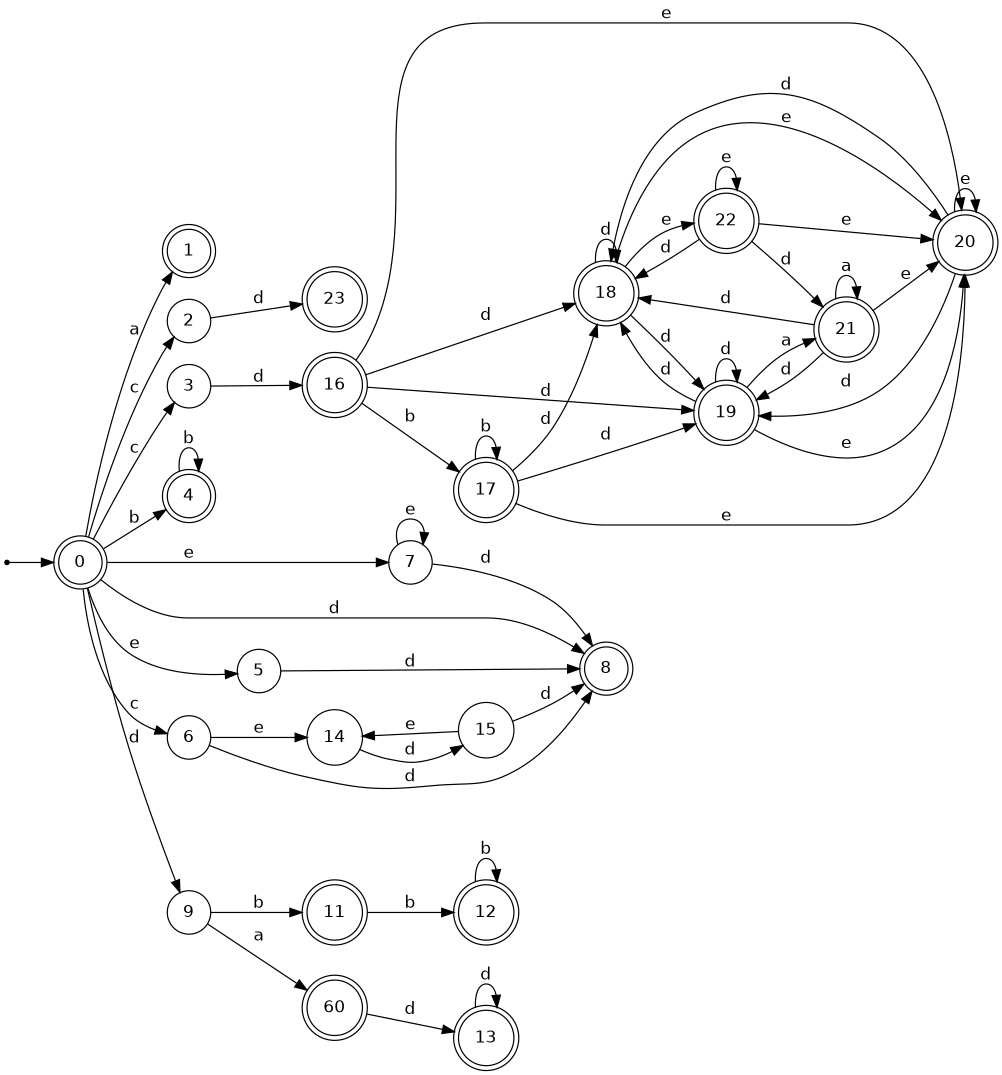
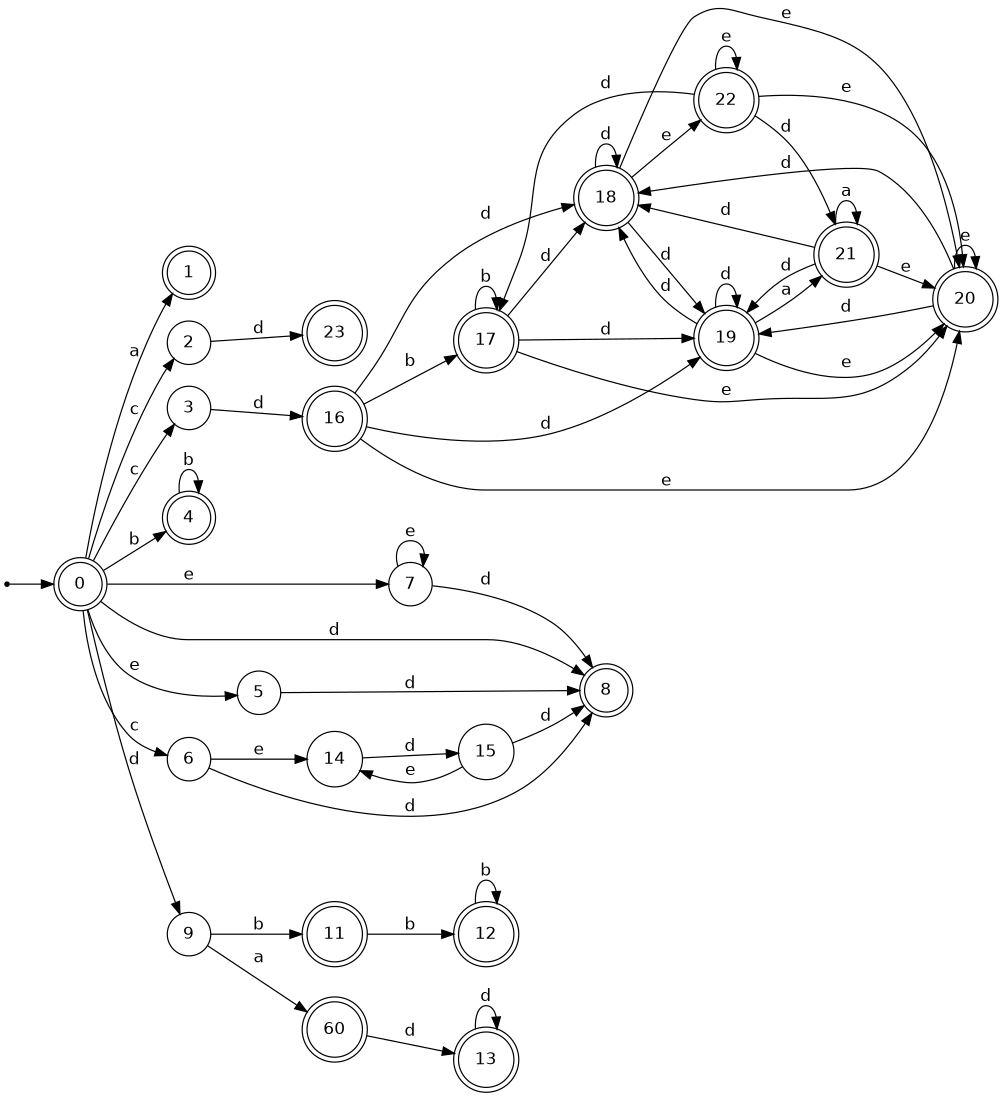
edge "22" -> "18": now "22" -> "17"
